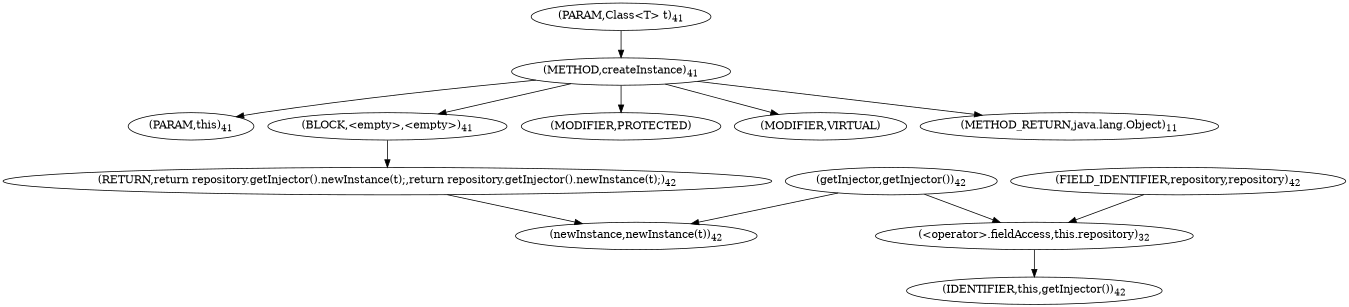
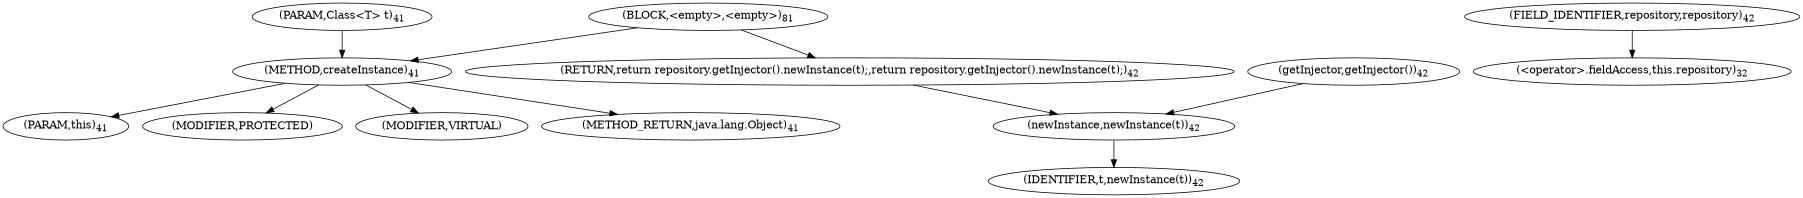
edge "(METHOD,createInstance)" -> "(BLOCK,<empty>,<empty>)": reversed
node "(BLOCK,<empty>,<empty>)": text "41" -> "81"
node "(METHOD_RETURN,java.lang.Object)": text "11" -> "41"
node "(IDENTIFIER,t,newInstance(t))": added
edge "(getInjector,getInjector())" -> "(<operator>.fieldAccess,this.repository)": removed
node "(IDENTIFIER,this,getInjector())": removed
